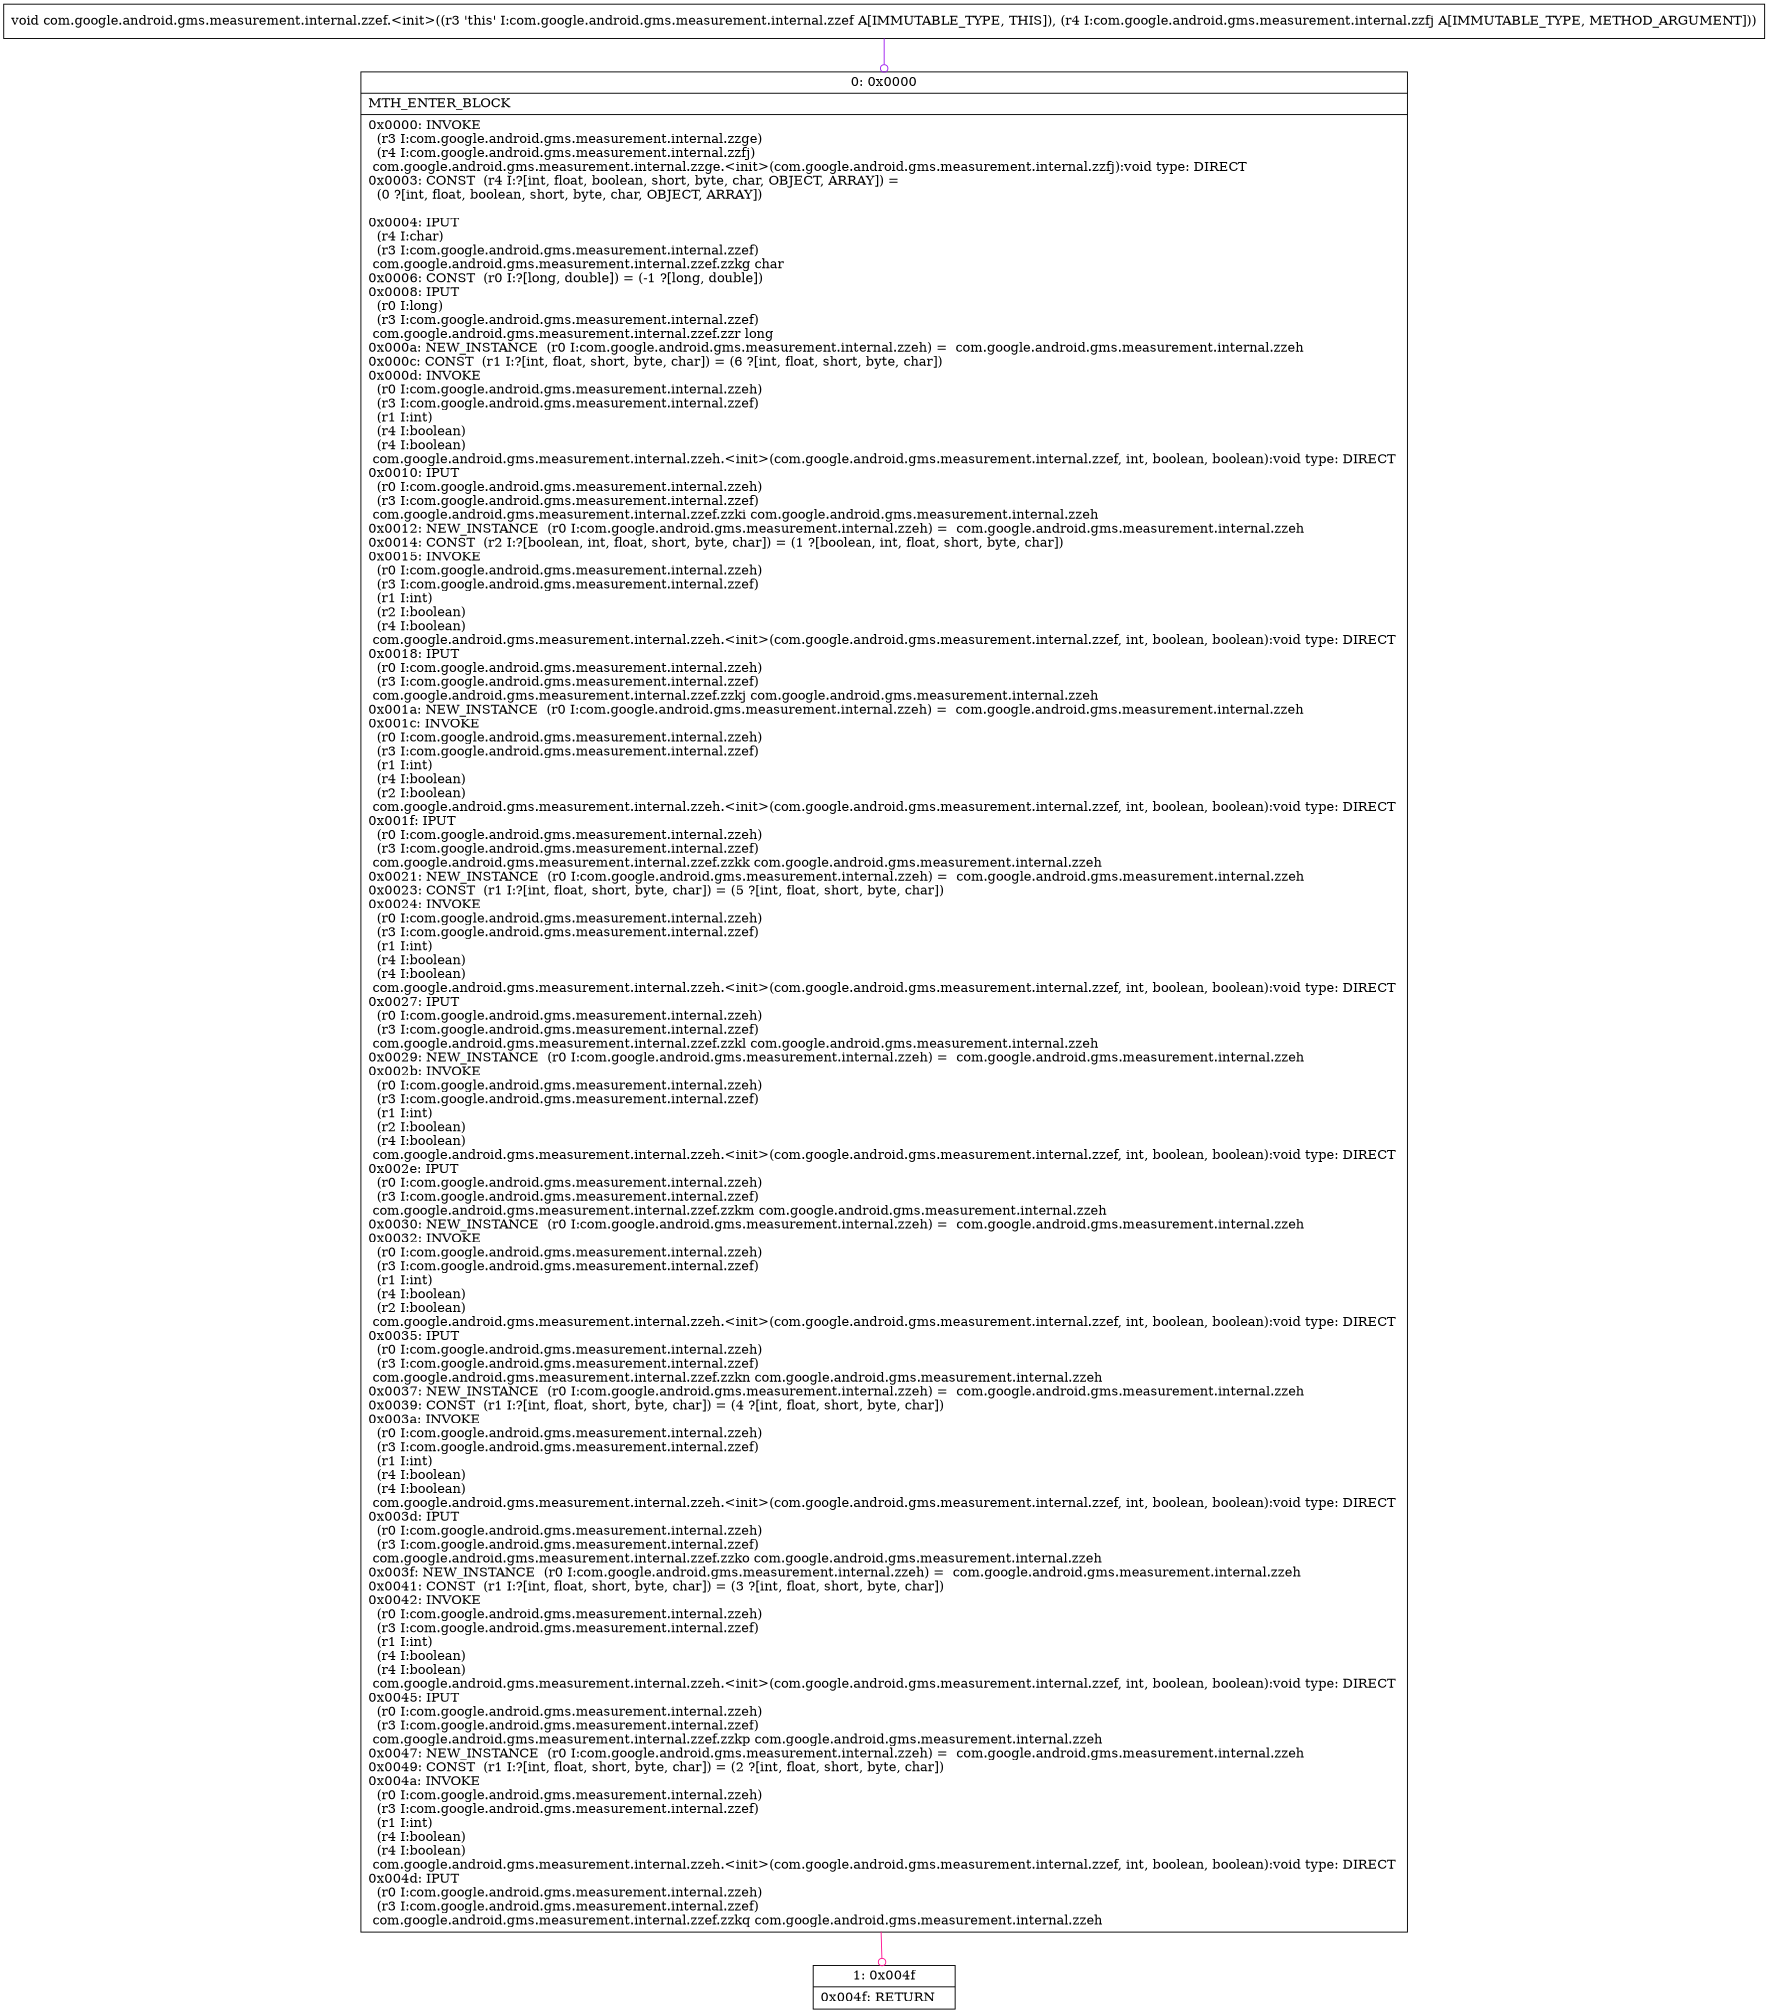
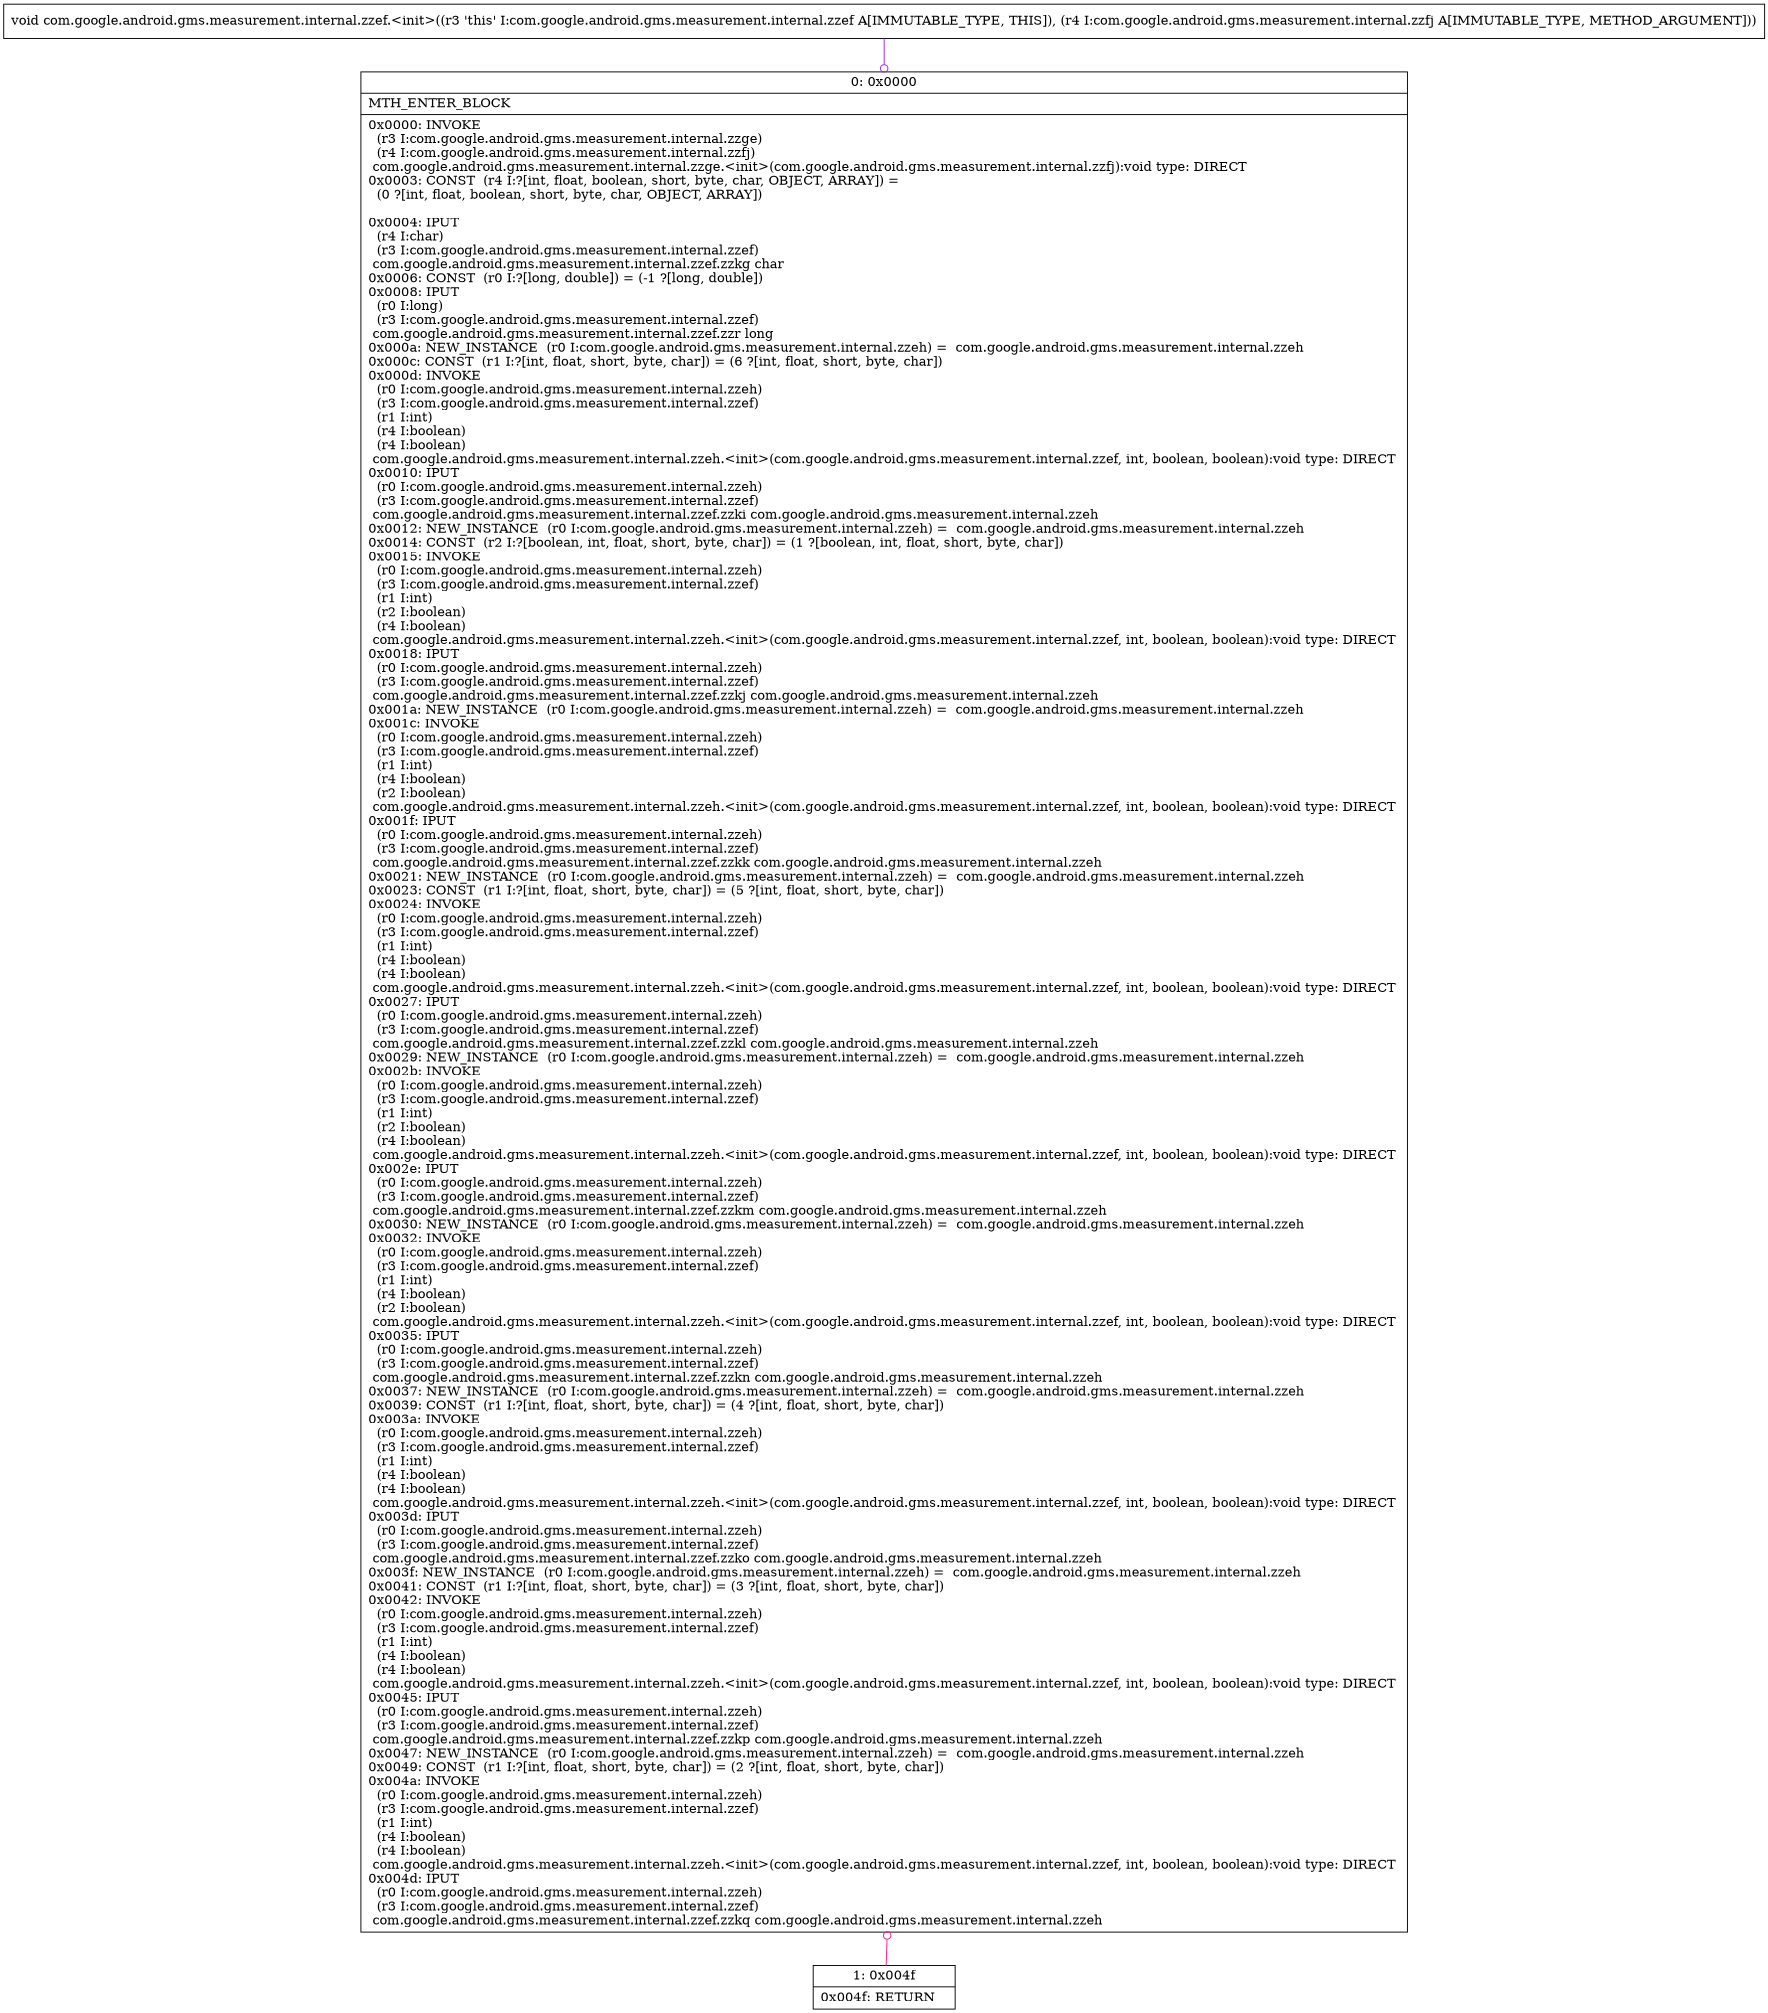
edge "0: 0x0000" -> "1: 0x004f": reversed
